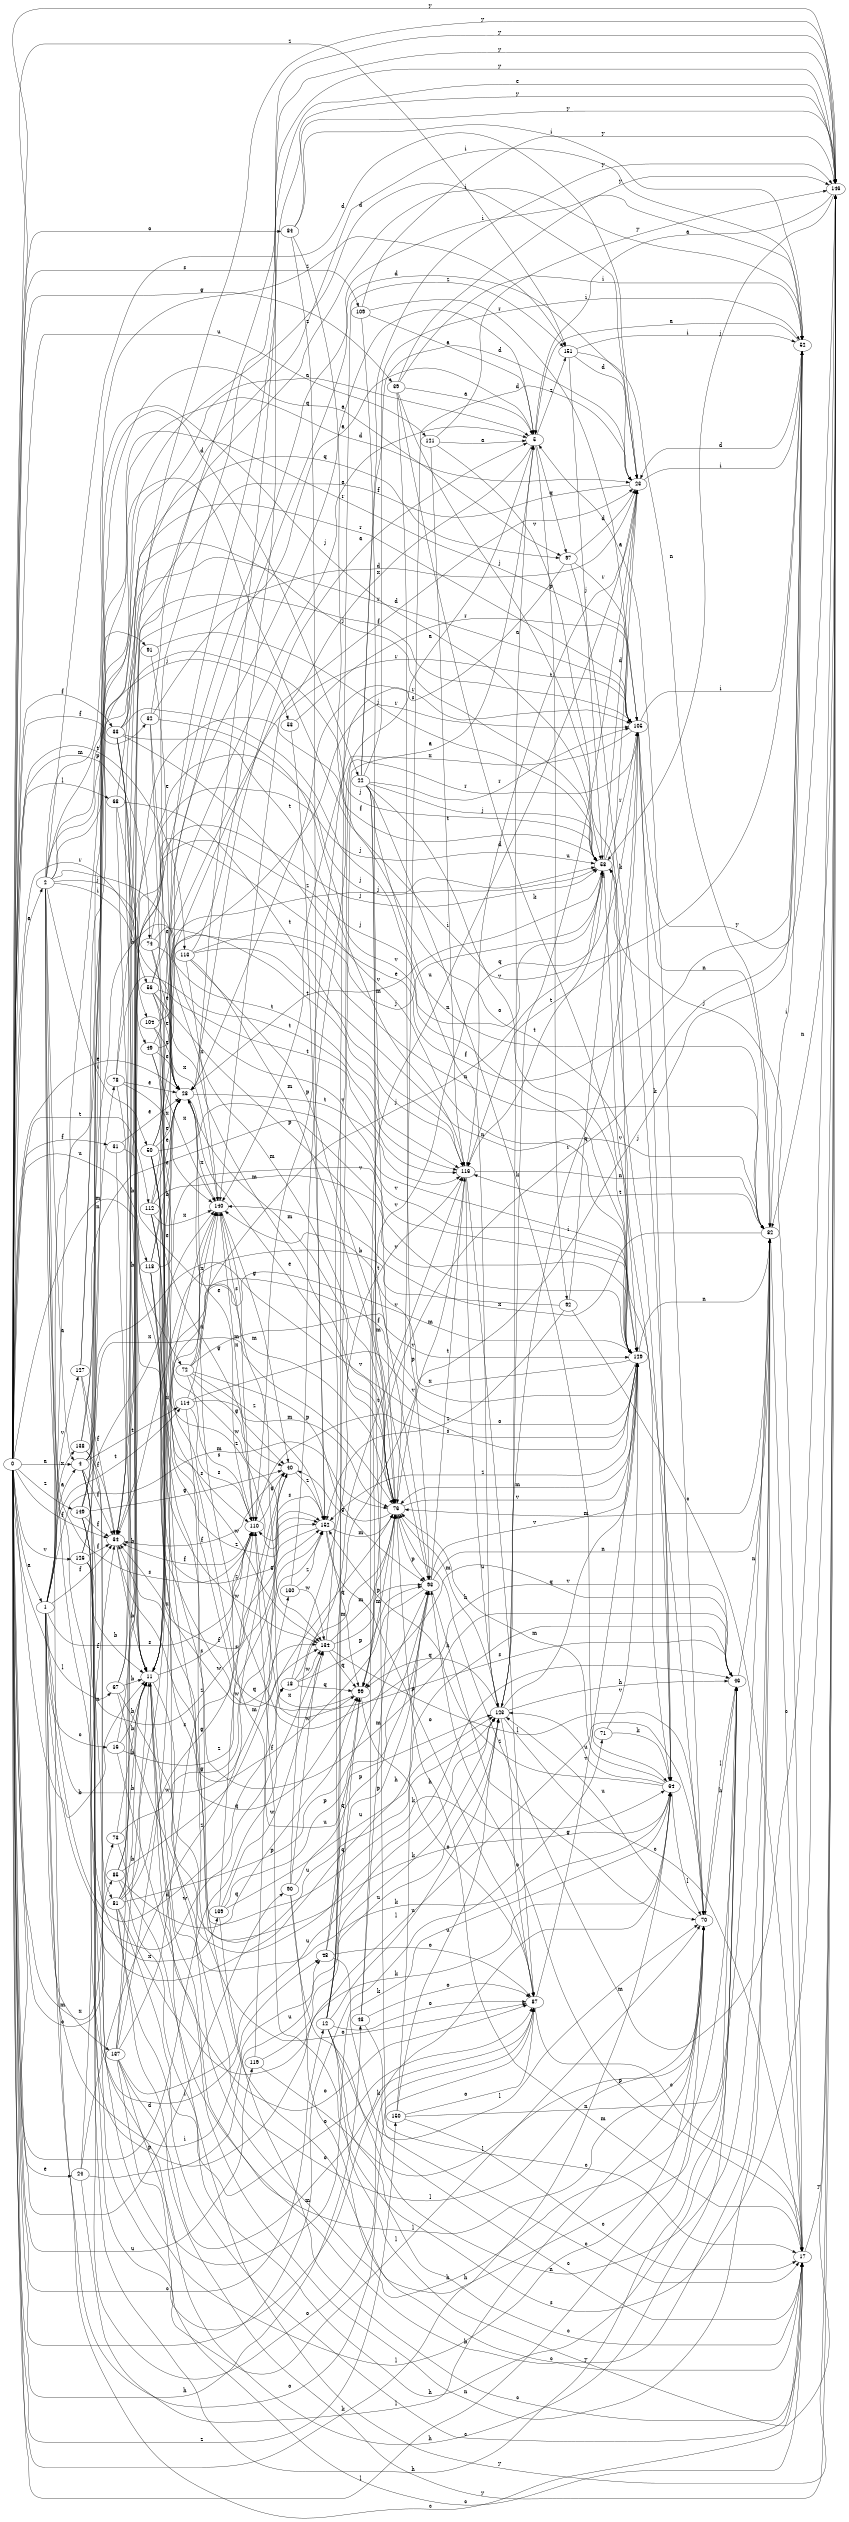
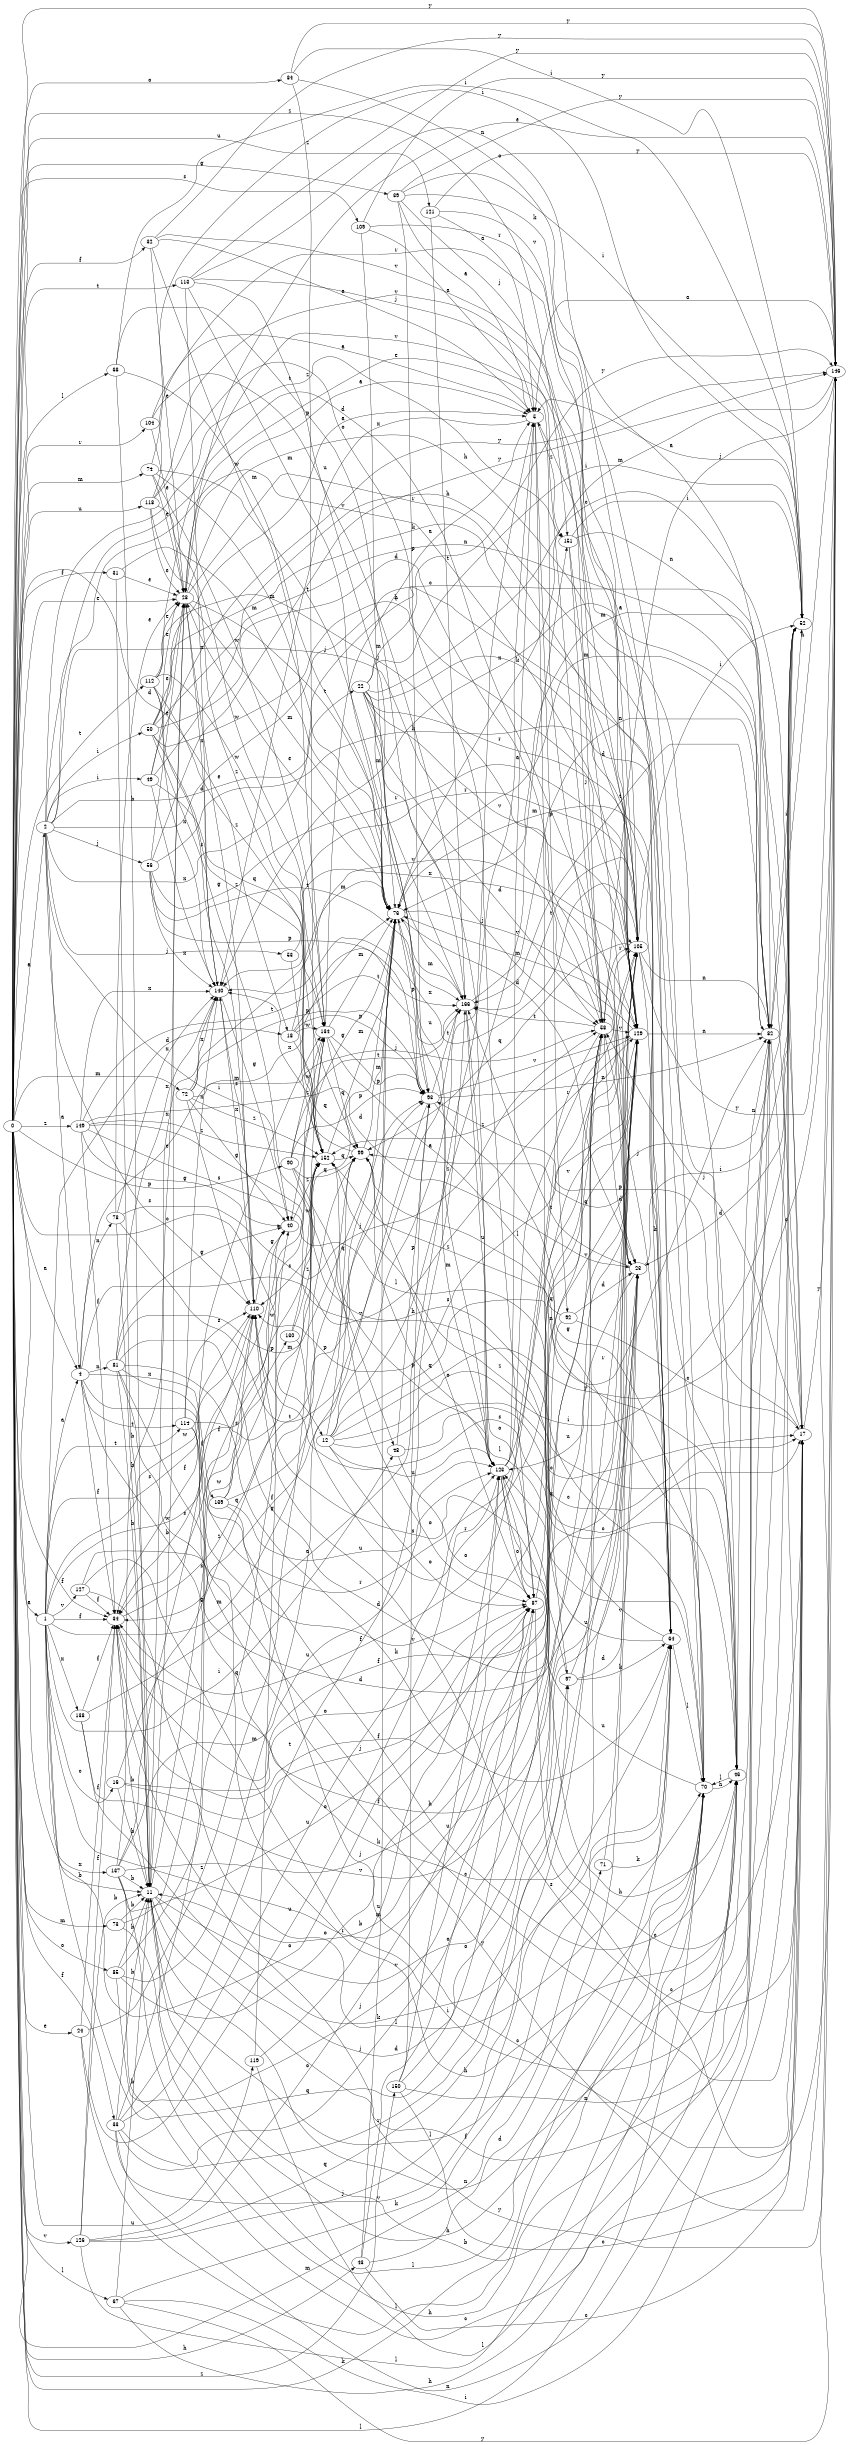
node "91": removed
node "116": label "116" -> "166"
edge "48" -> "99": now "90" -> "99"
